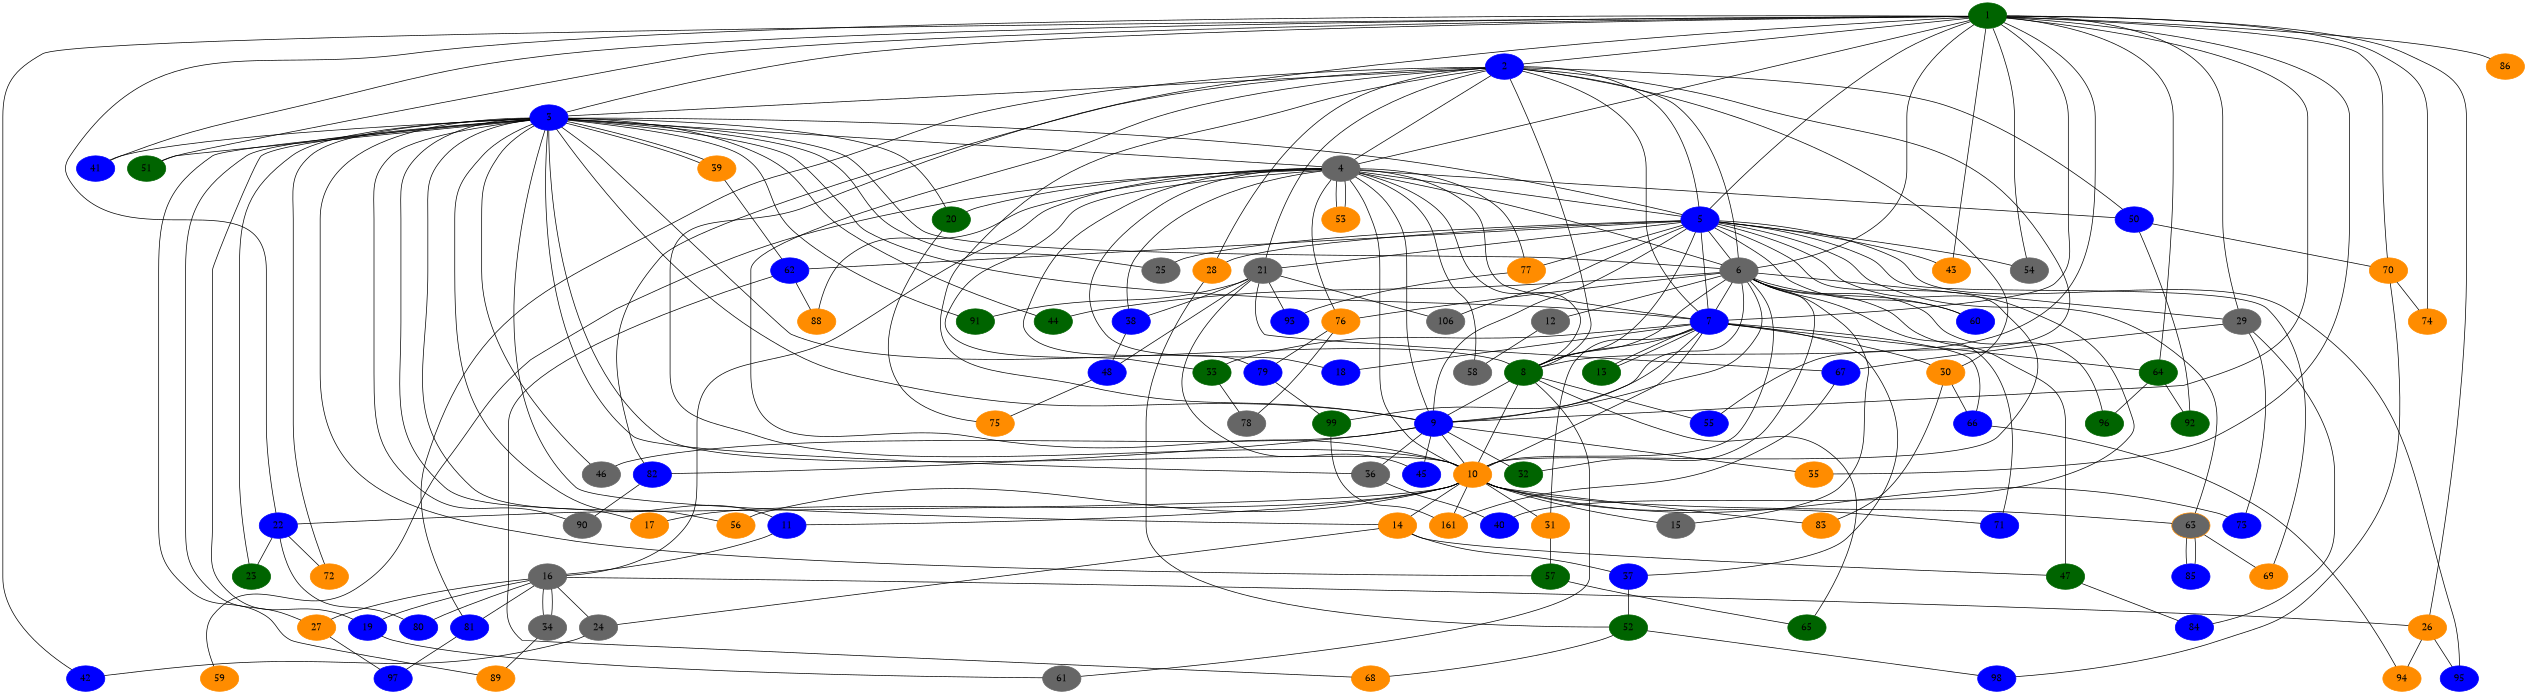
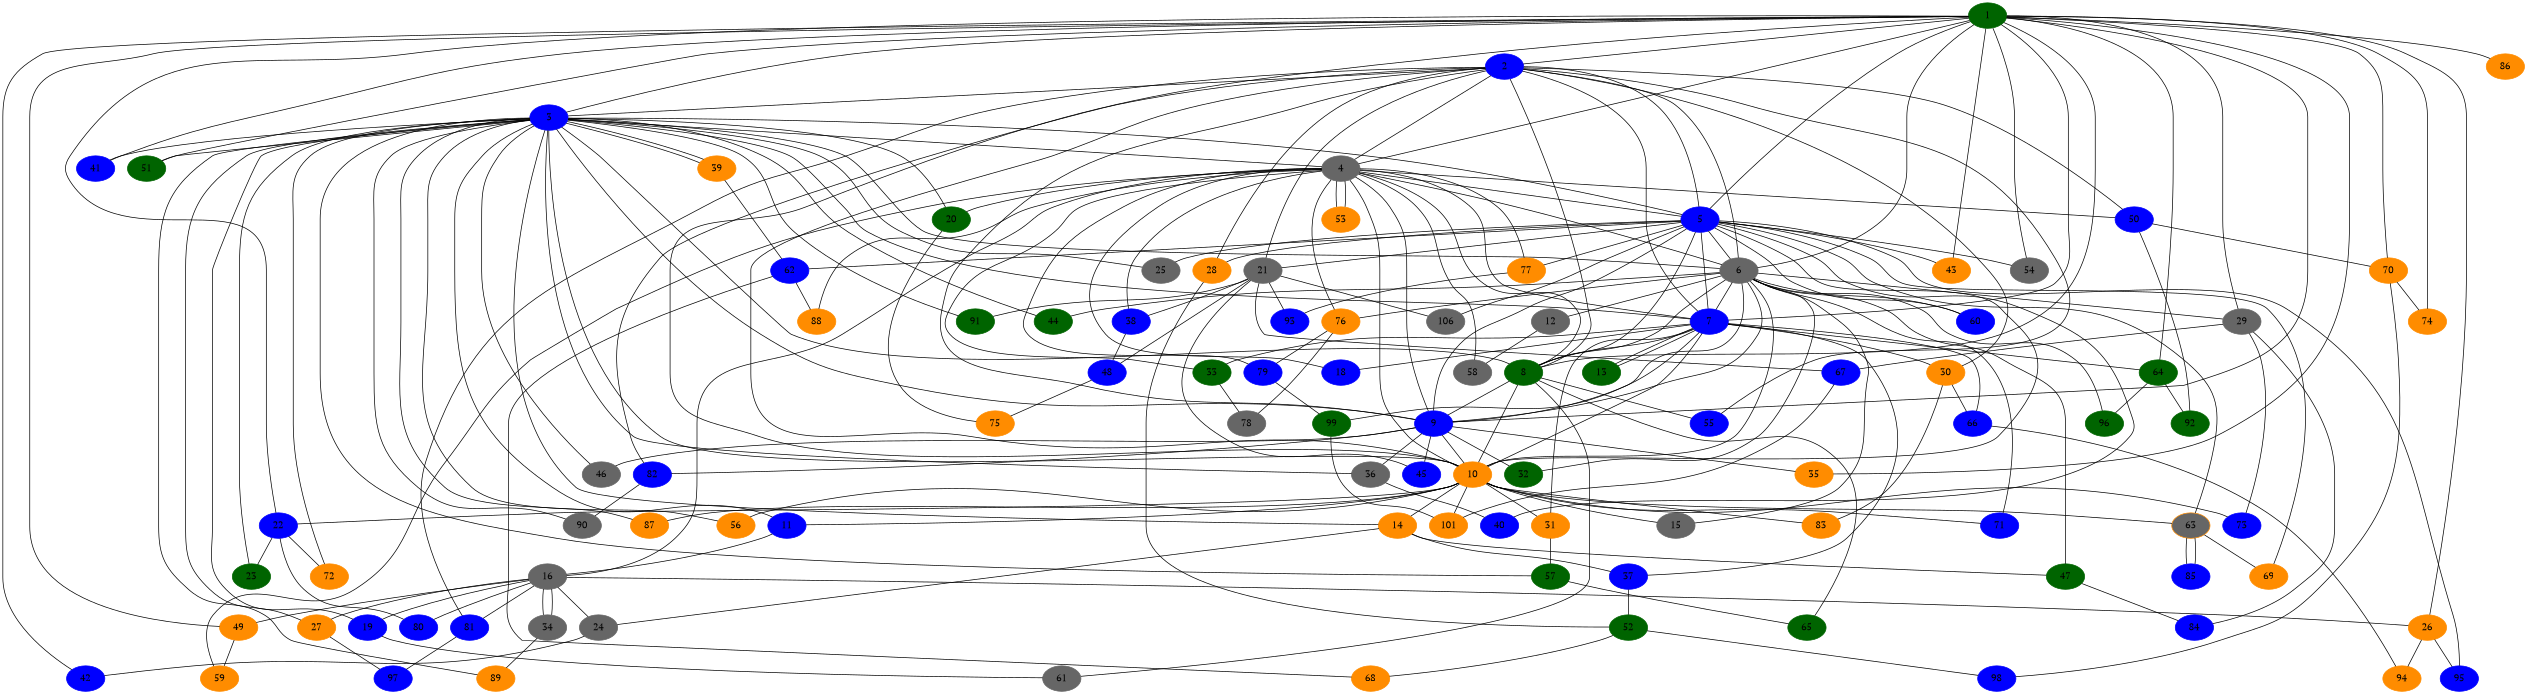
node "17": label "17" -> "87"
node "161": label "161" -> "101"
node "49": added
